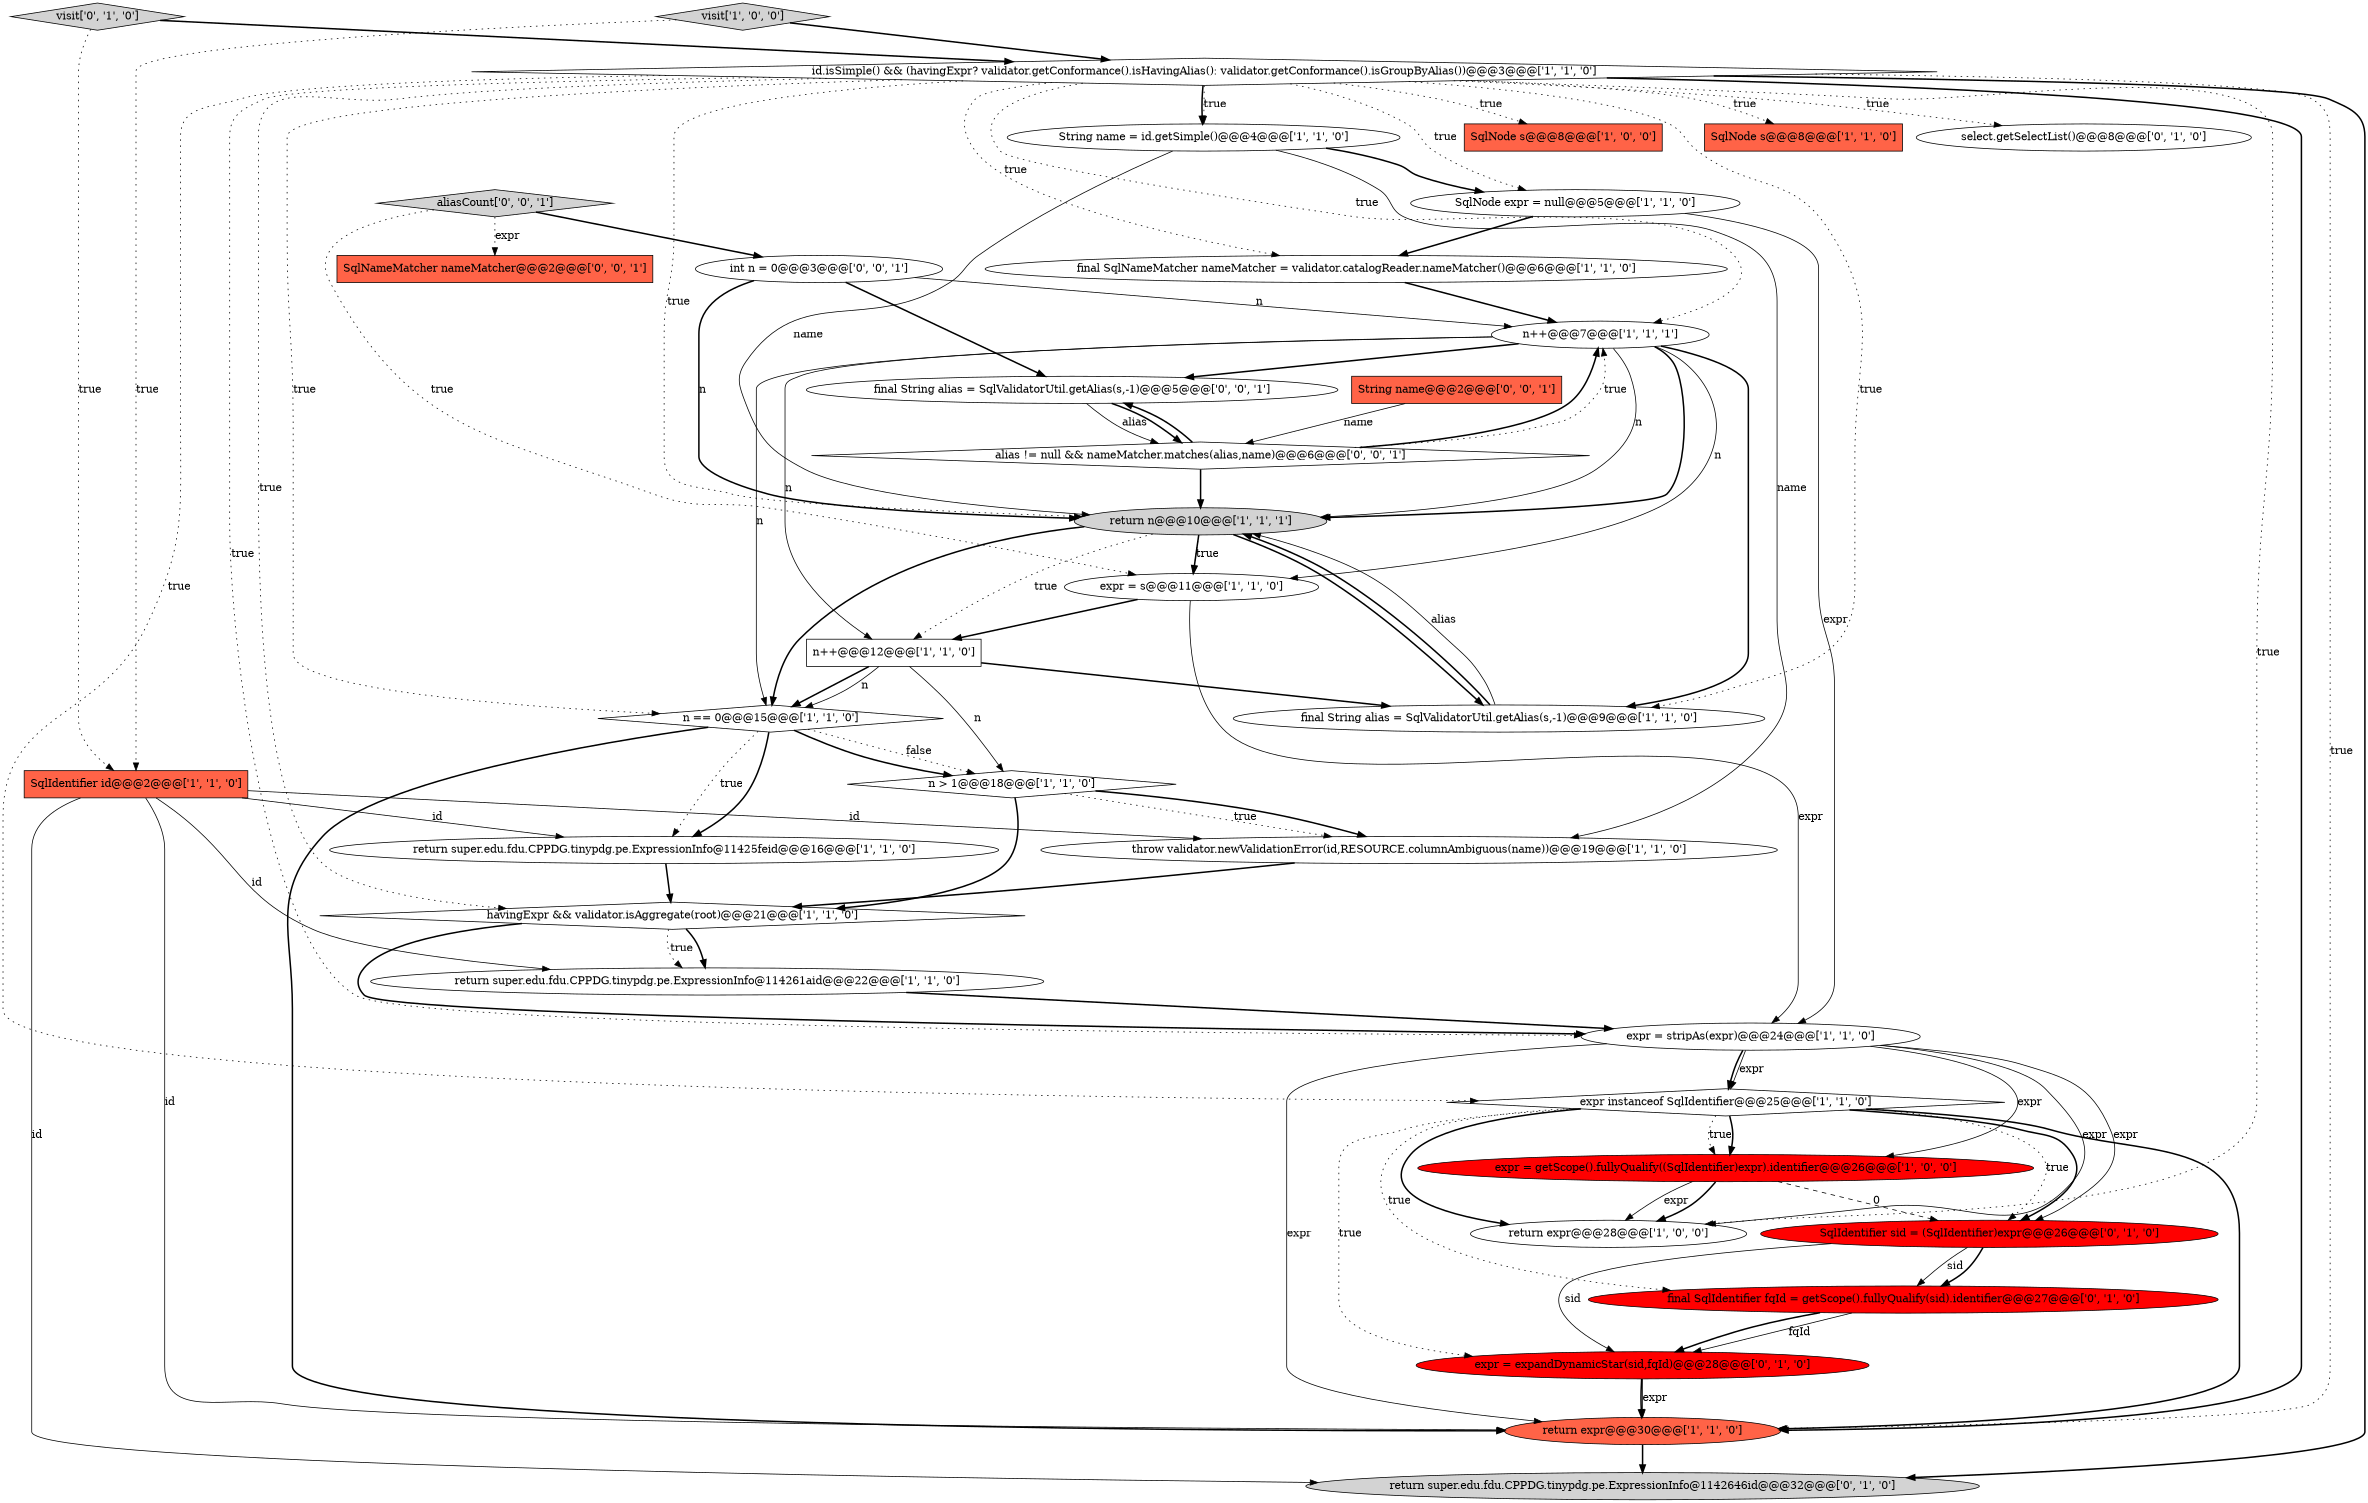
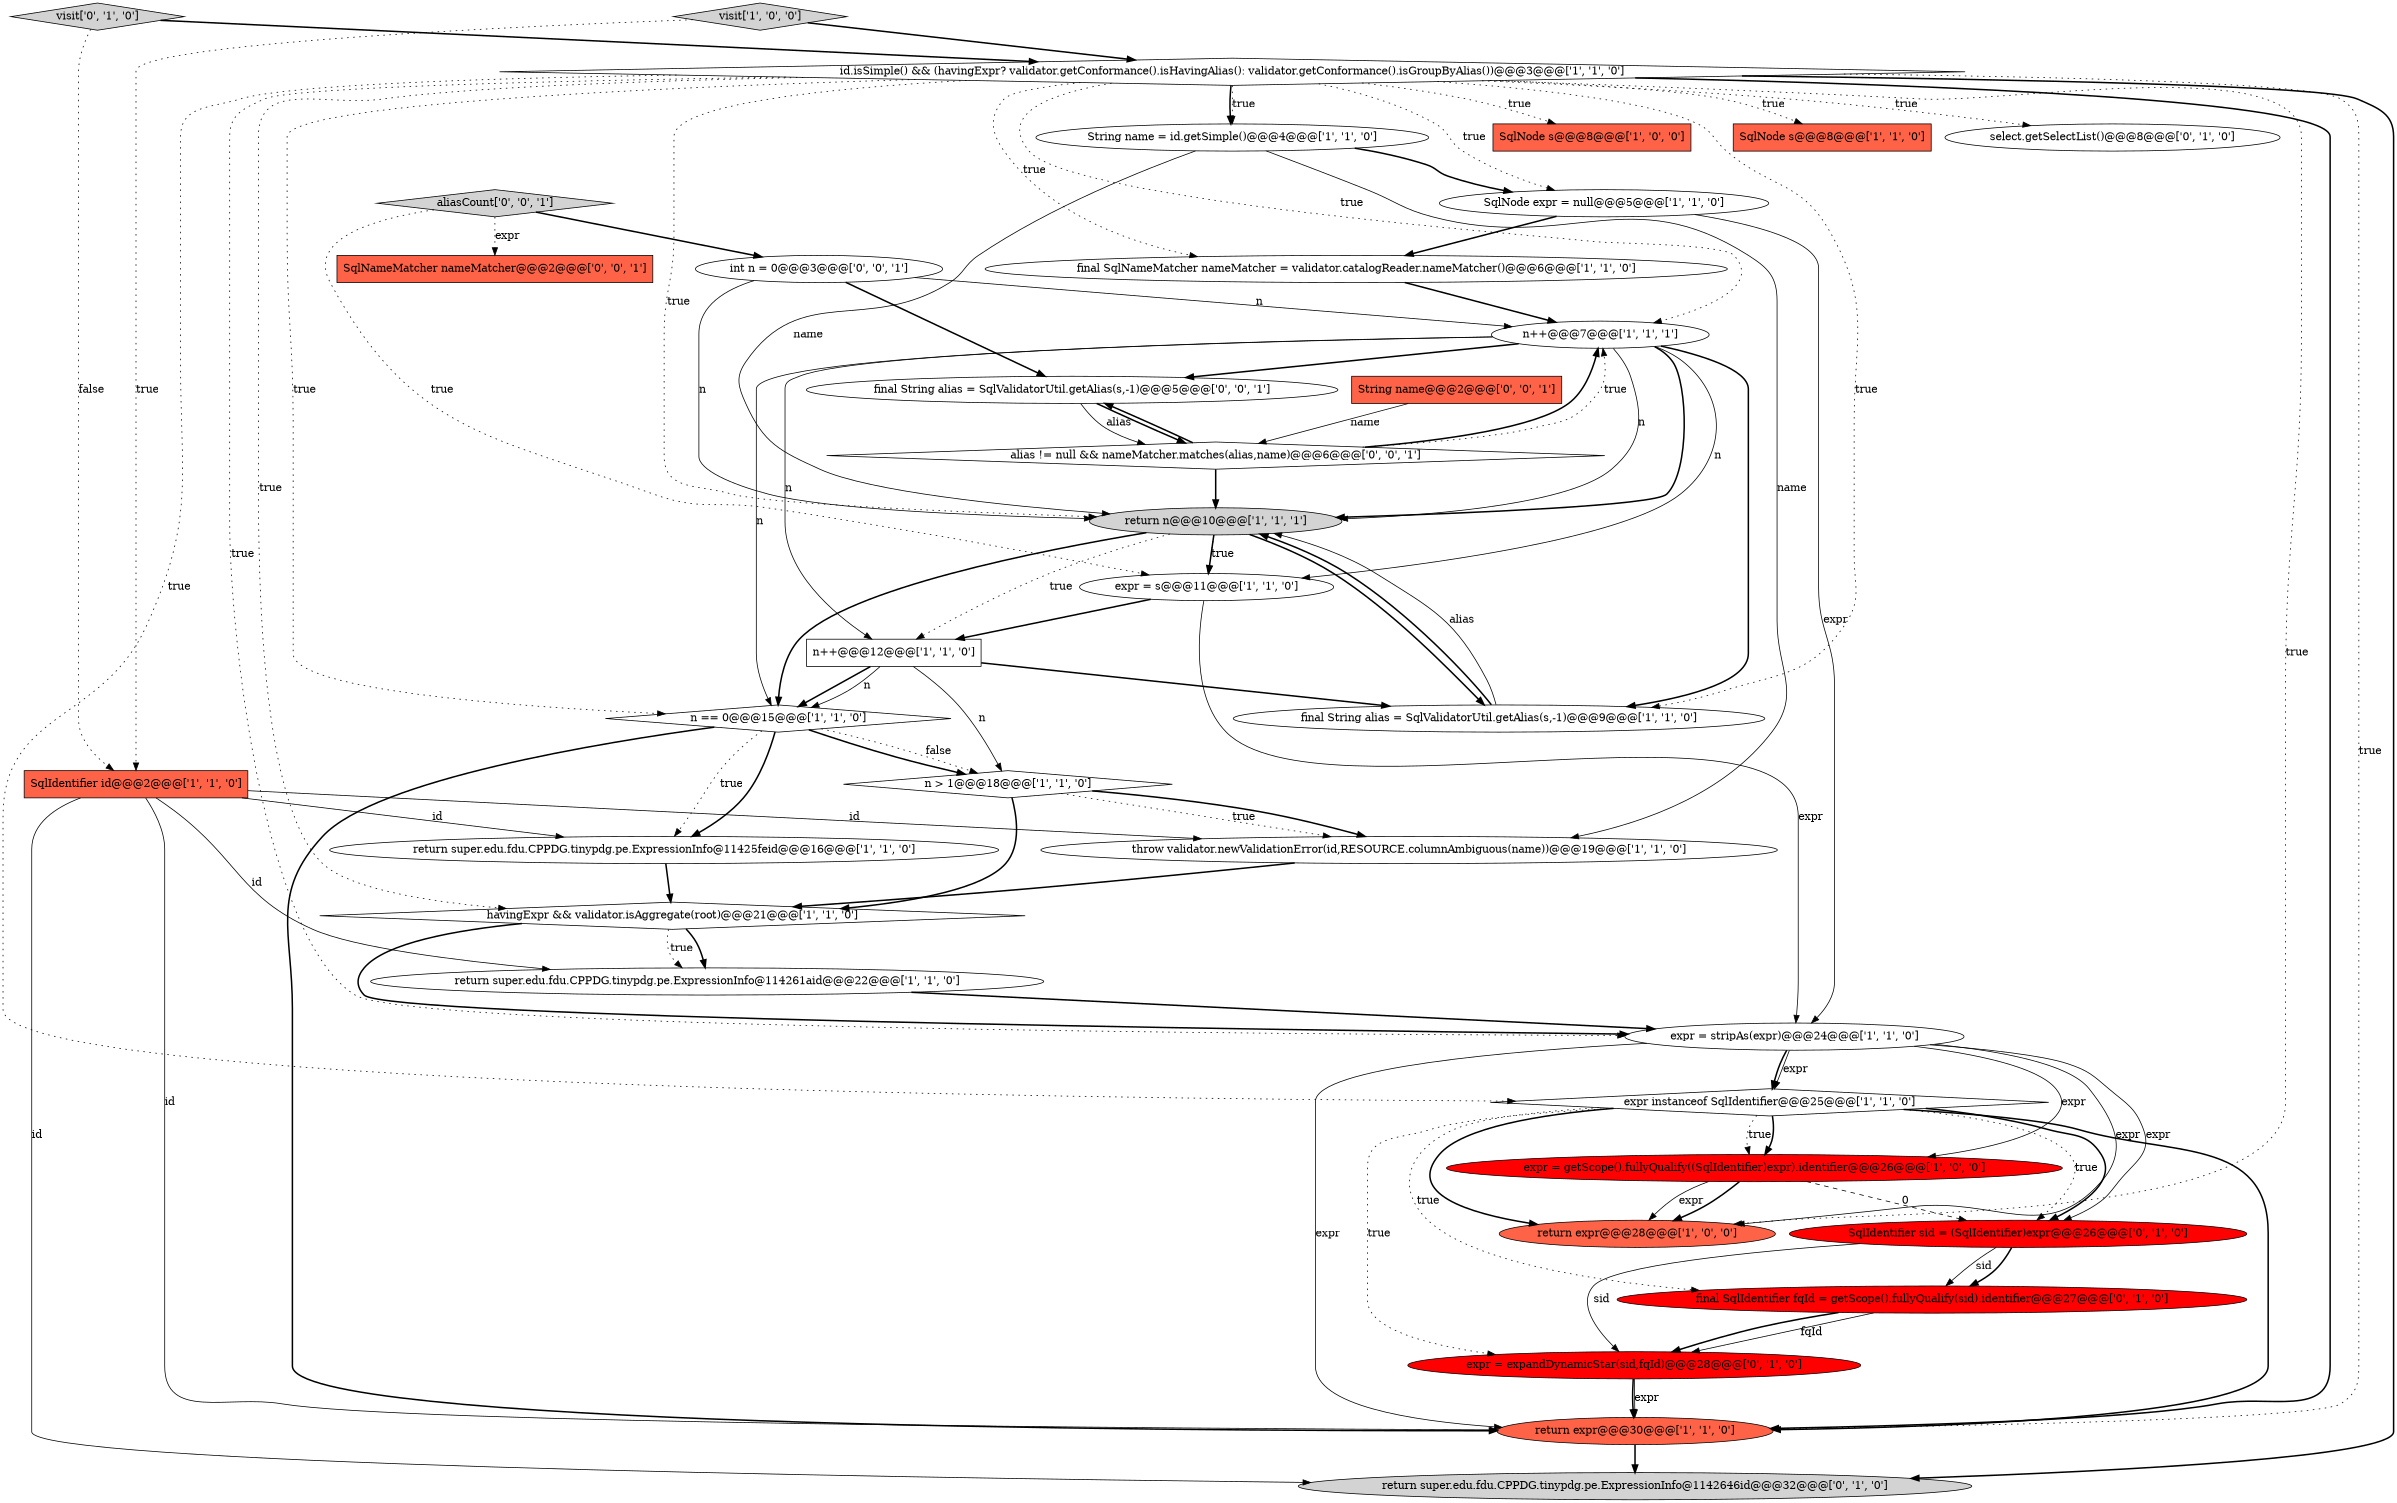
edge "visit['0', '1', '0']" -> "SqlIdentifier id@@@2@@@['1', '1', '0']": label "true" -> "false"
edge "int n = 0@@@3@@@['0', '0', '1']" -> "return n@@@10@@@['1', '1', '1']": style bold -> solid
node "return expr@@@28@@@['1', '0', '0']": fillcolor white -> tomato
